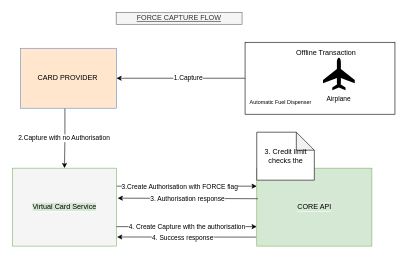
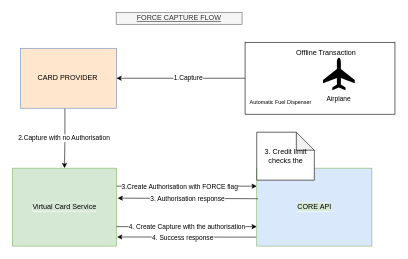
node "Virtual Card Service": fillcolor #f5f5f5 -> #d5e8d4
node "CORE API": fillcolor #d5e8d4 -> #dae8fc
